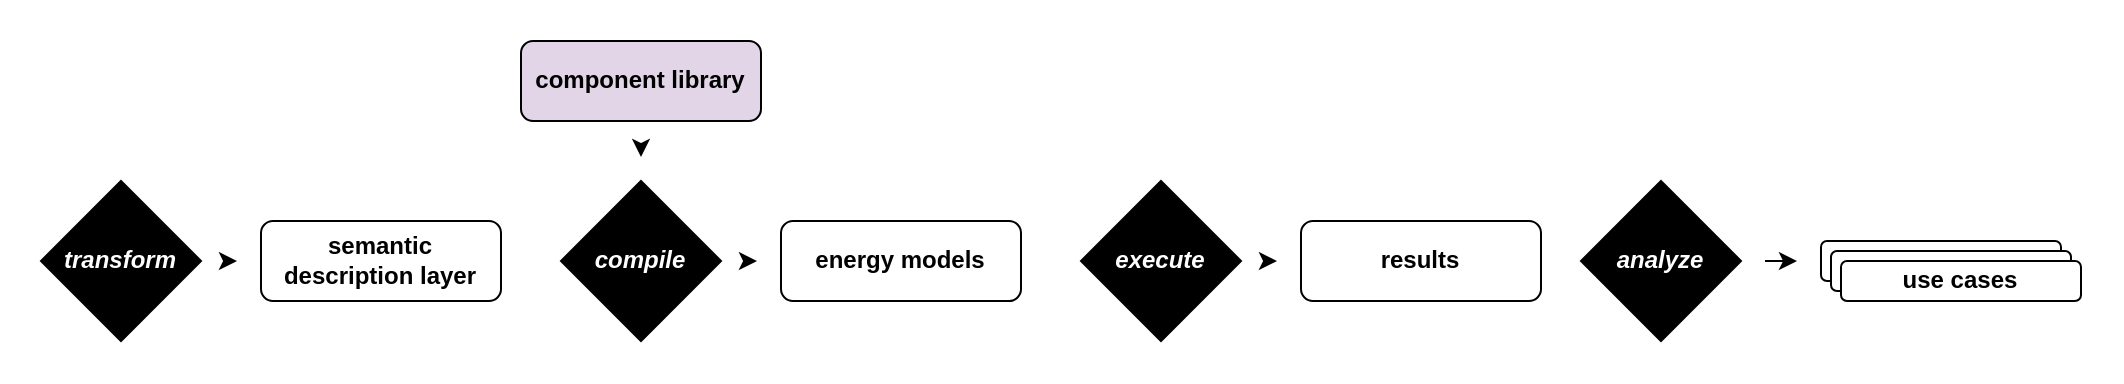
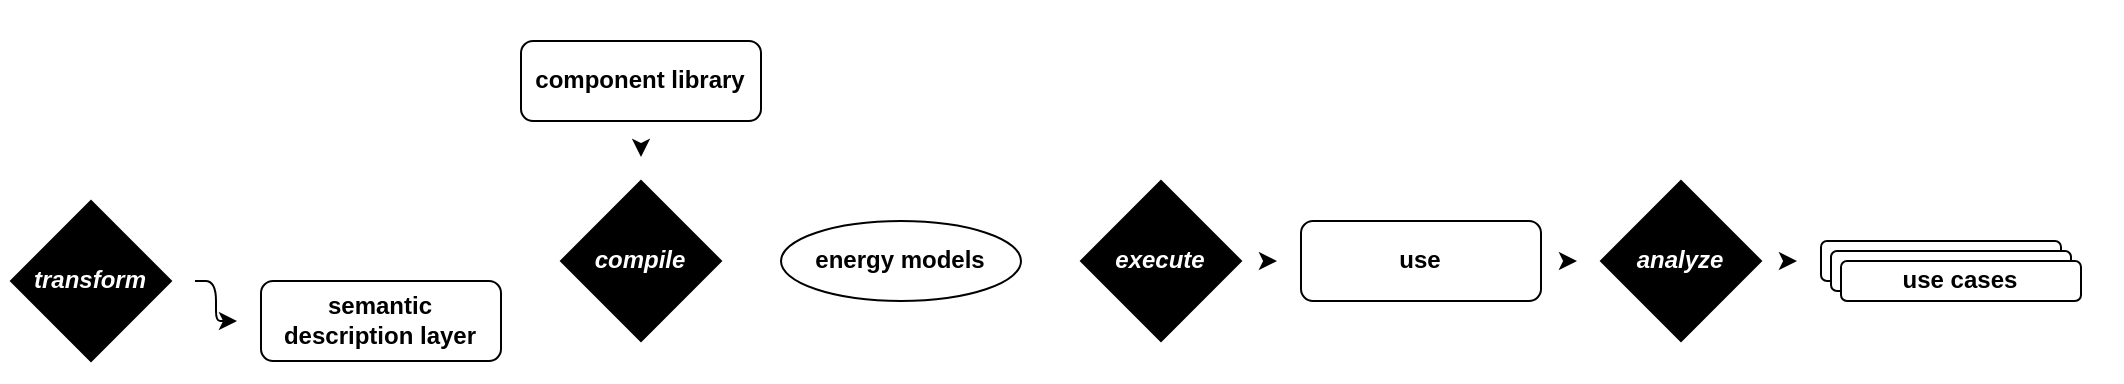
node "component library": fillcolor #e1d5e7 -> #ffffff
node "transform": moved (121, 261) -> (91, 281)
node "semantic description layer": moved (381, 261) -> (381, 321)
edge "compile" -> "energy models": removed
node "energy models": shape rounded rectangle -> ellipse
node "results": label "results" -> "use"
node "analyze": moved (1661, 261) -> (1681, 261)
